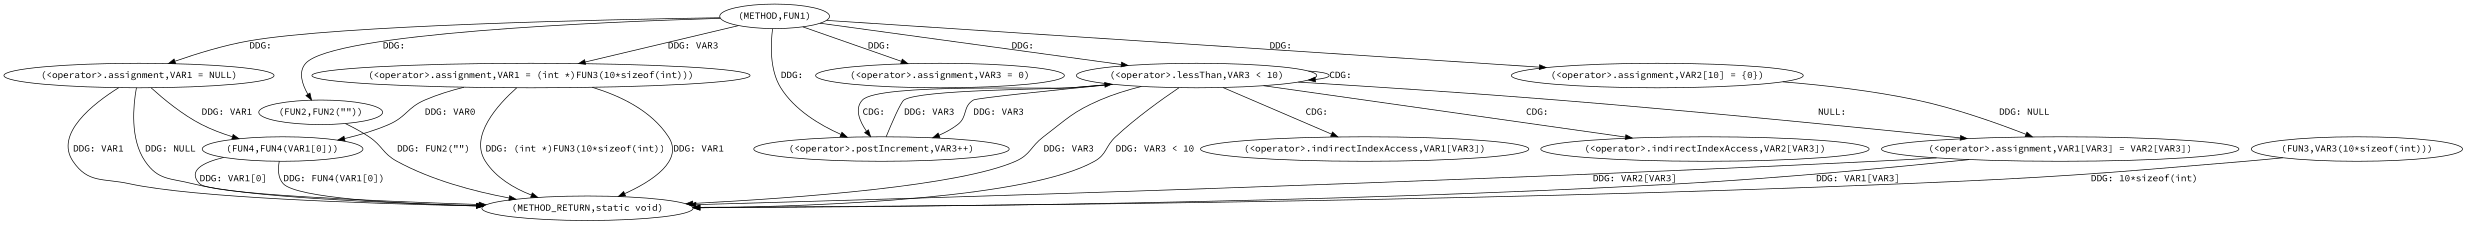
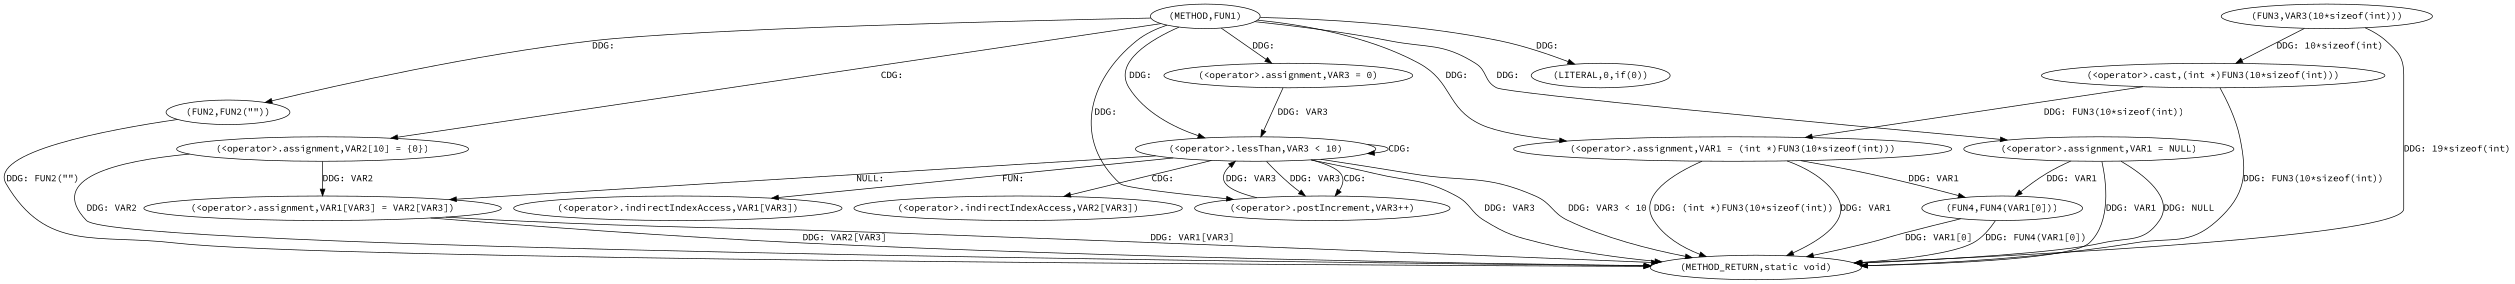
edge "(METHOD,FUN1)" -> "(<operator>.assignment,VAR1 = (int *)FUN3(10*sizeof(int)))": label "DDG: VAR3" -> "DDG: "
edge "(METHOD,FUN1)" -> "(<operator>.assignment,VAR2[10] = {0})": label "DDG: " -> "CDG: "
node "(LITERAL,0,if(0))": added
node "(<operator>.cast,(int *)FUN3(10*sizeof(int)))": added
edge "(<operator>.assignment,VAR3 = 0)" -> "(<operator>.lessThan,VAR3 < 10)": added, label "DDG: VAR3"
edge "(<operator>.assignment,VAR1 = (int *)FUN3(10*sizeof(int)))" -> "(FUN4,FUN4(VAR1[0]))": label "DDG: VAR0" -> "DDG: VAR1"
edge "(<operator>.lessThan,VAR3 < 10)" -> "(<operator>.indirectIndexAccess,VAR1[VAR3])": label "CDG: " -> "FUN: "
edge "(<operator>.assignment,VAR2[10] = {0})" -> "(<operator>.assignment,VAR1[VAR3] = VAR2[VAR3])": label "DDG: NULL" -> "DDG: VAR2"
edge "(FUN3,VAR3(10*sizeof(int)))" -> "(METHOD_RETURN,static void)": label "DDG: 10*sizeof(int)" -> "DDG: 19*sizeof(int)"
edge "(<operator>.assignment,VAR2[10] = {0})" -> "(METHOD_RETURN,static void)": added, label "DDG: VAR2"
